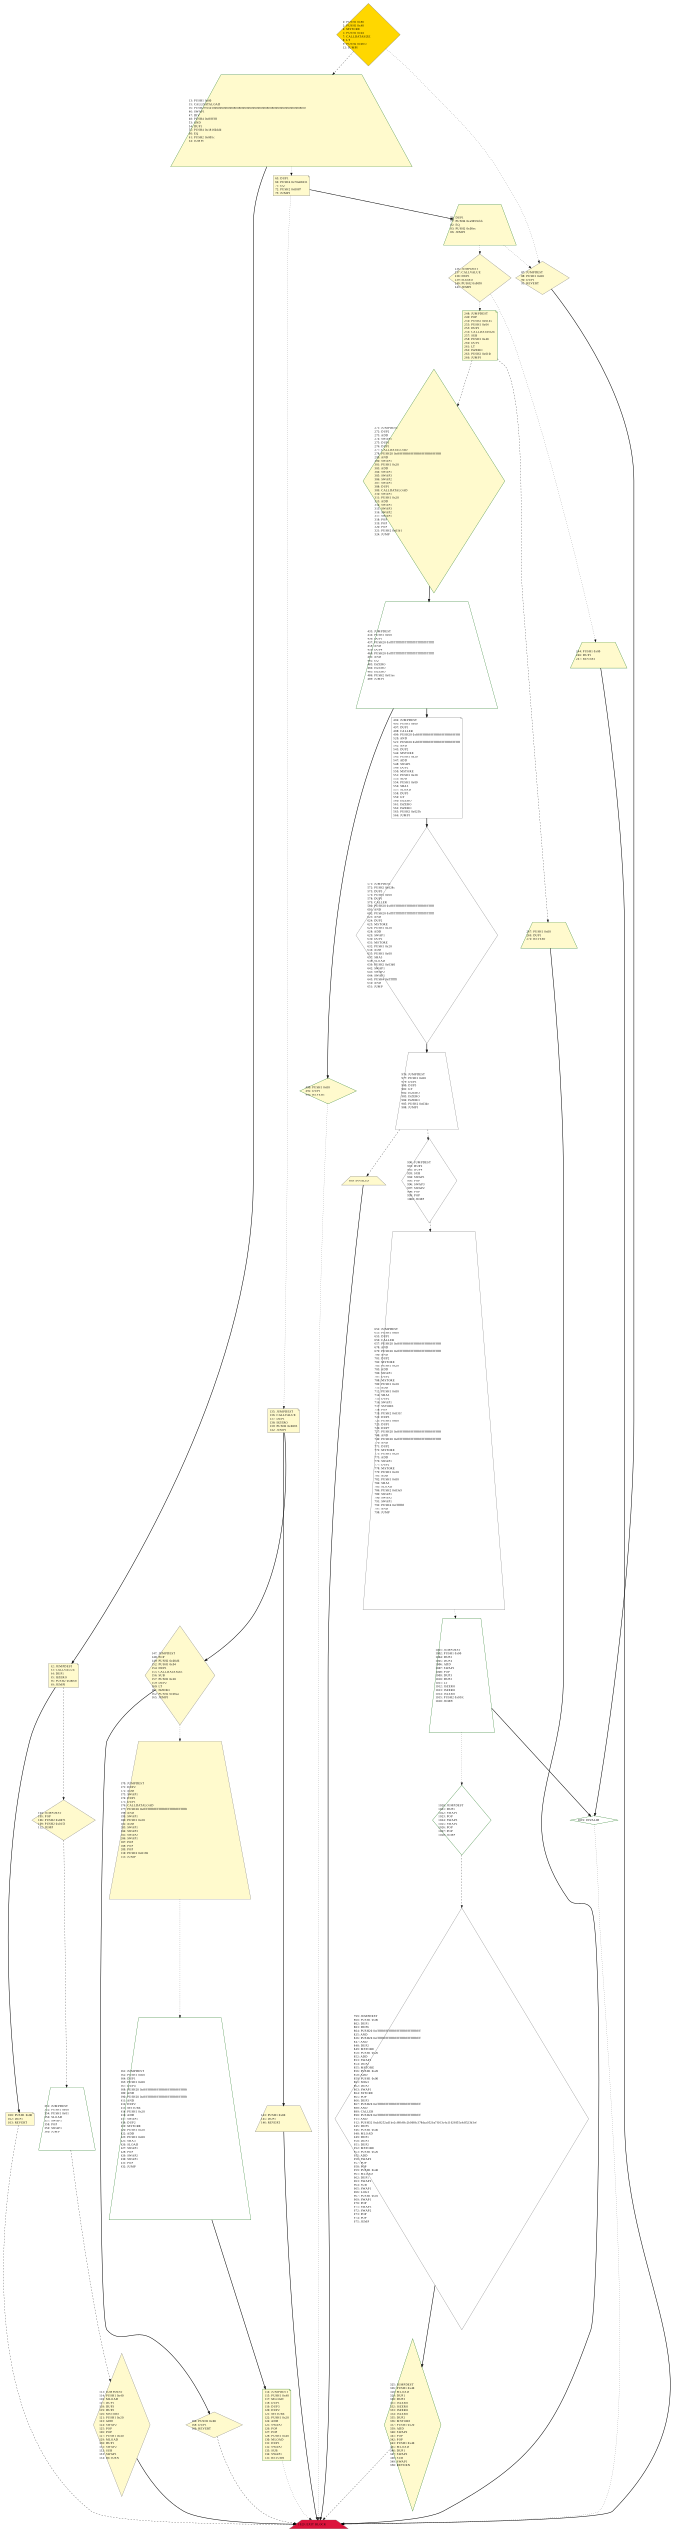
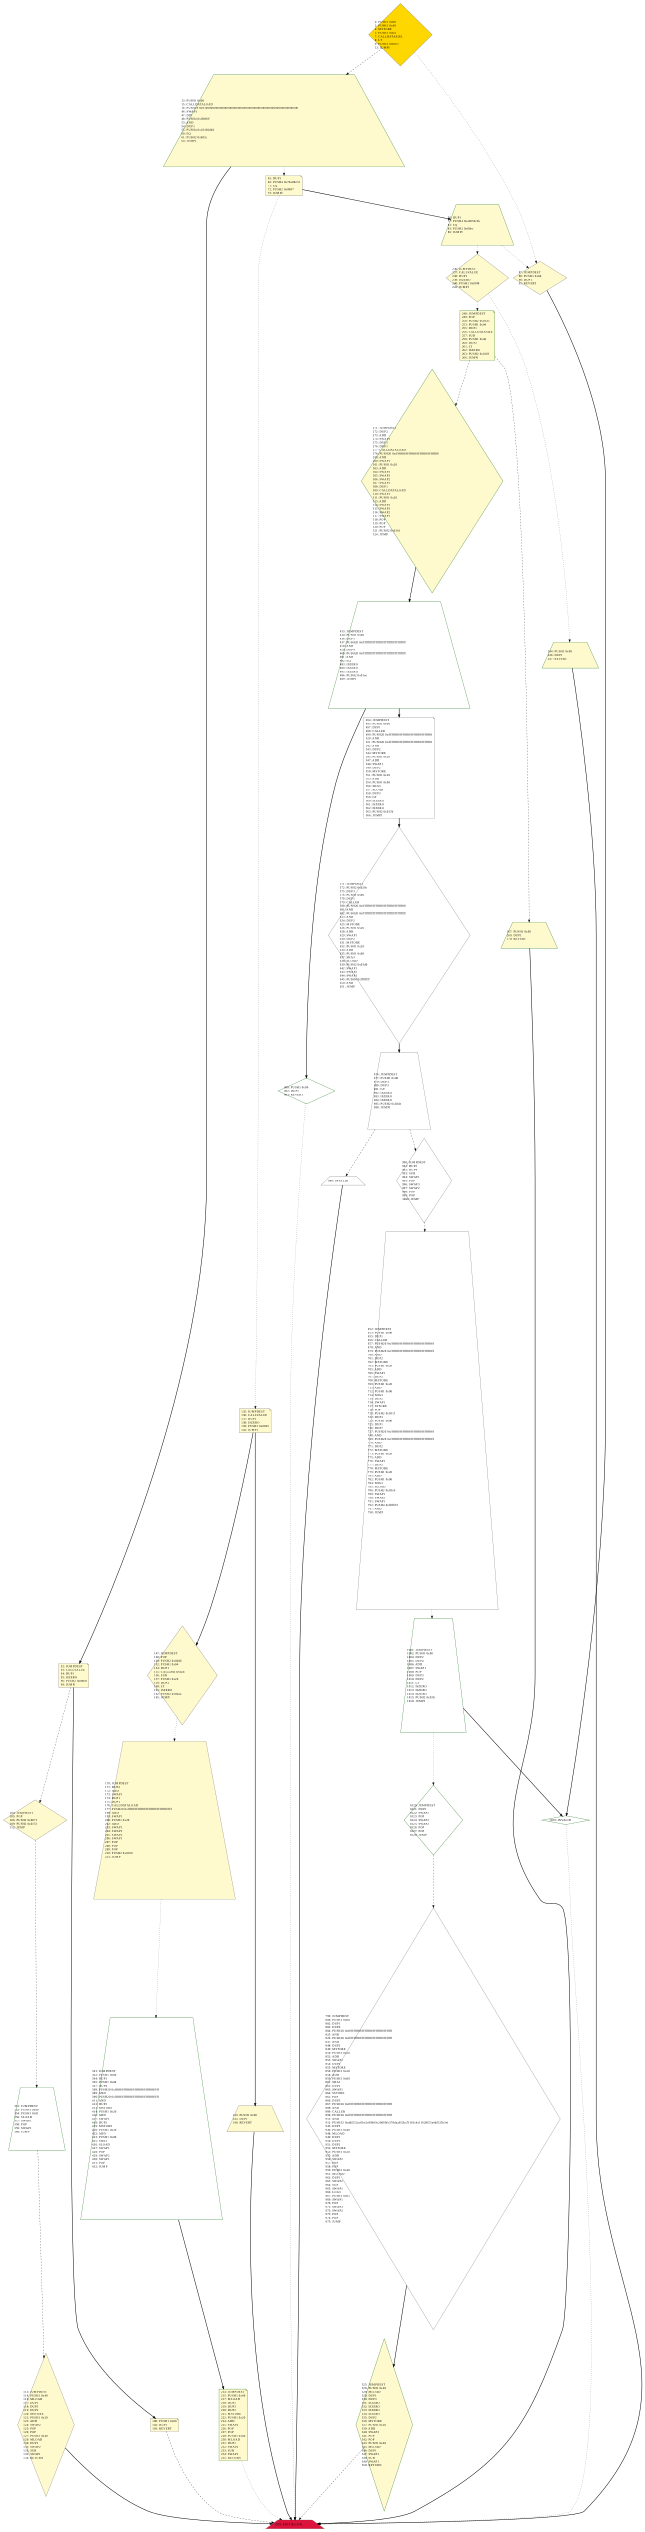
node "490: PUSH1 0x00 492: DUP1 493: REVERT": fillcolor lemonchiffon -> white
node "989: INVALID": fillcolor lemonchiffon -> white
node "166: PUSH1 0x00 168: DUP1 169: REVERT": removed
